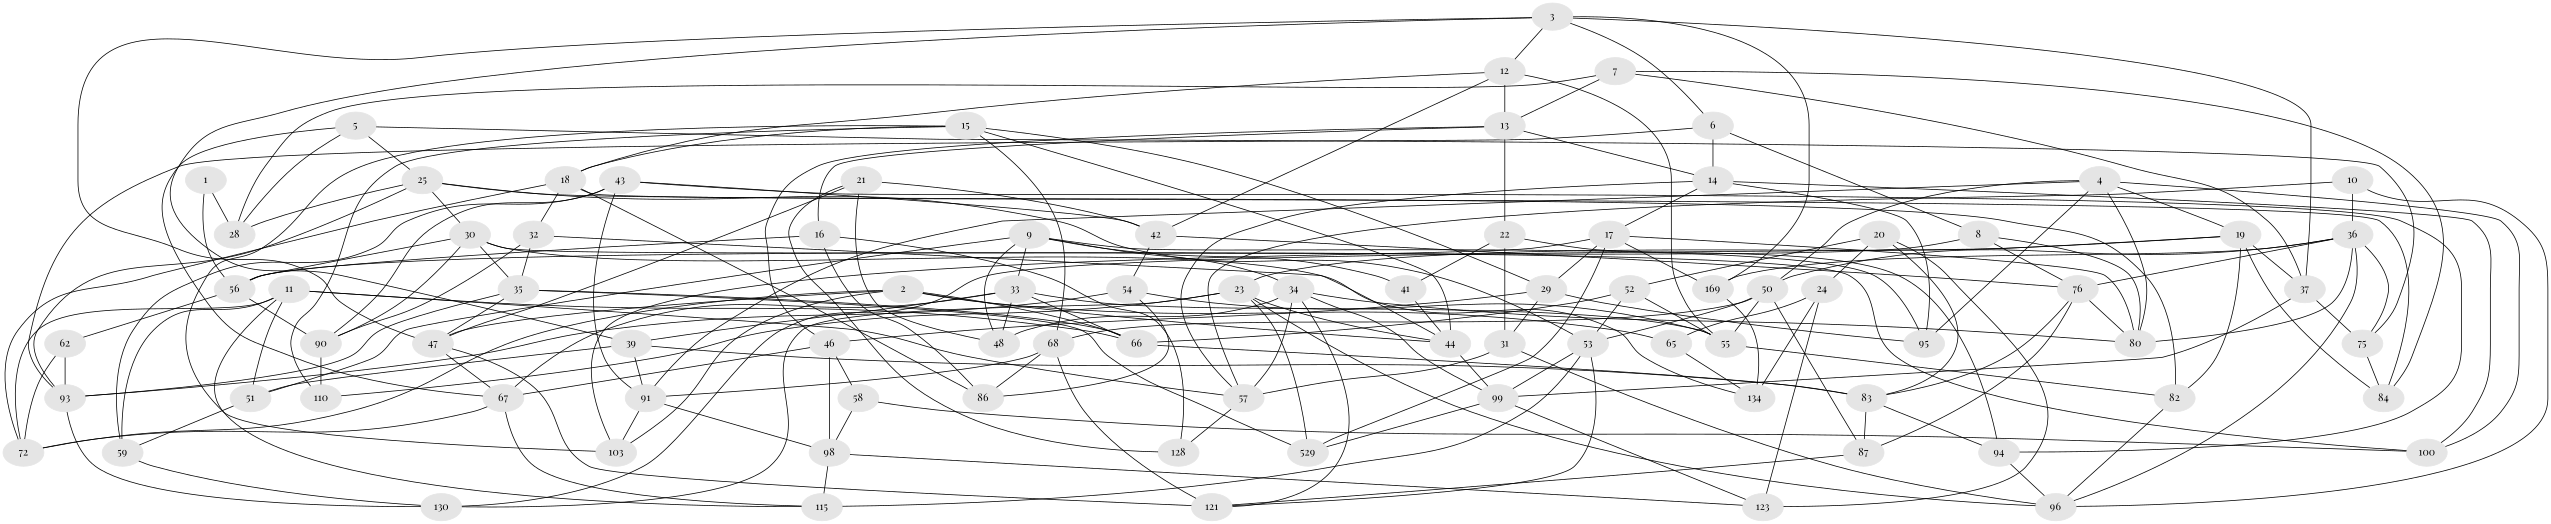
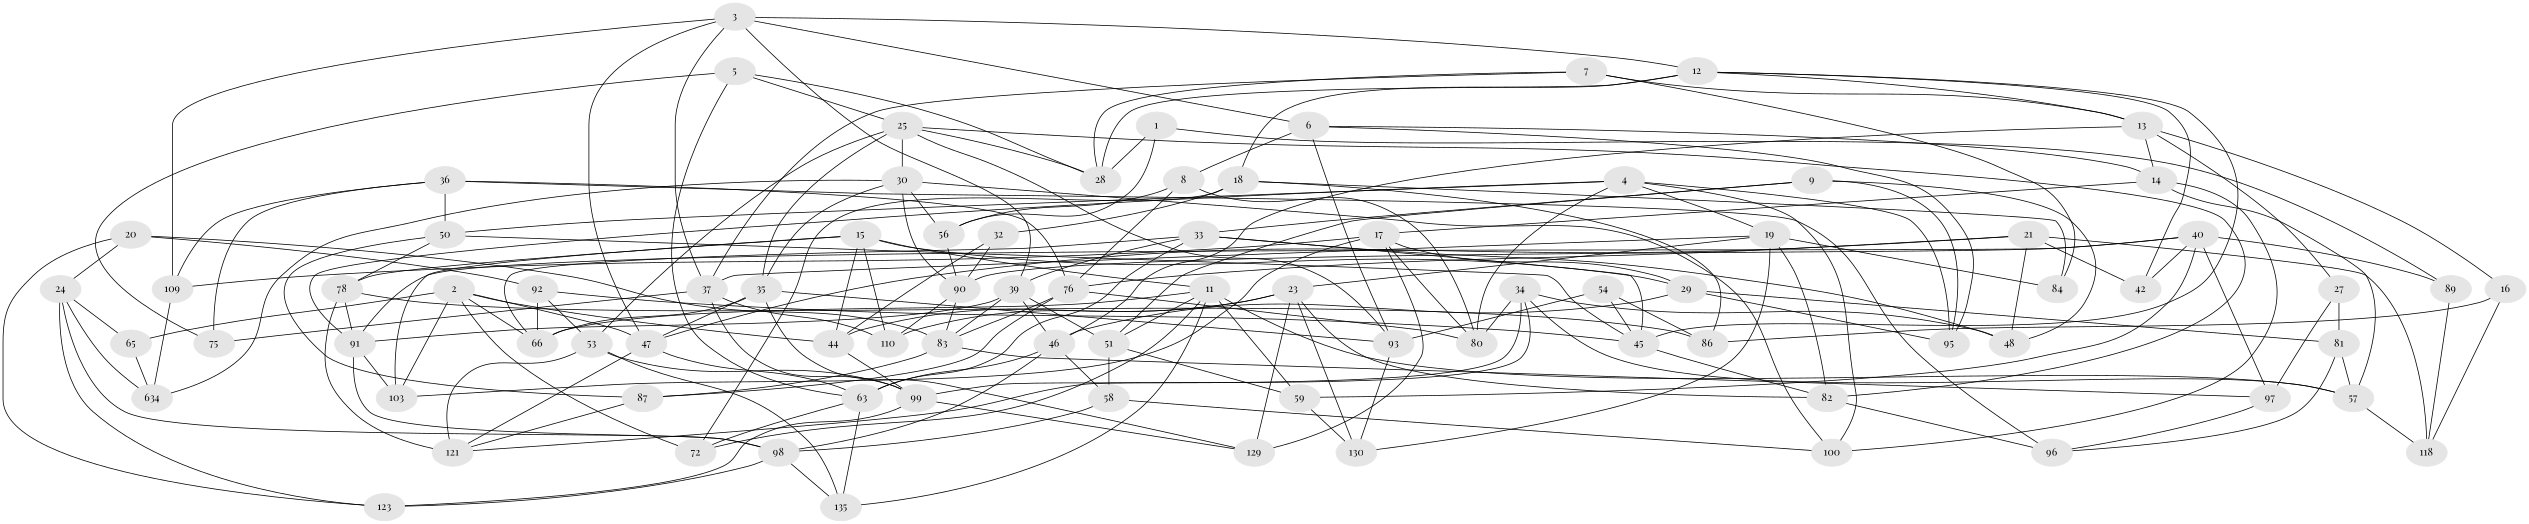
edge "12" -- "28": added
edge "15" -- "18": now "15" -- "11"
node "43": label "43" -> "40"
node "10": removed
edge "14" -- "95": now "6" -- "95"
node "22": label "22" -> "27"
edge "16" -- "56": removed
edge "9" -- "34": removed
edge "42" -- "76": now "21" -- "76"
edge "42" -- "54": removed
edge "32" -- "35": now "25" -- "35"
node "41": removed
node "52": label "52" -> "92"
node "169": label "169" -> "109"
node "89": added
edge "50" -- "53": removed
edge "37" -- "110": added
edge "39" -- "46": added
edge "36" -- "80": removed
node "62": removed
node "68": label "68" -> "78"
node "31": label "31" -> "81"
node "55": label "55" -> "45"
edge "66" -- "83": now "90" -- "83"
edge "75" -- "84": removed
edge "51" -- "58": added
node "67": label "67" -> "63"
node "134": label "134" -> "634"
edge "24" -- "98": added
edge "23" -- "96": now "23" -- "82"
node "128": label "128" -> "118"
node "529": label "529" -> "129"
node "94": label "94" -> "97"
node "115": label "115" -> "135"
